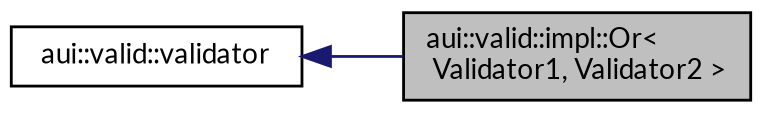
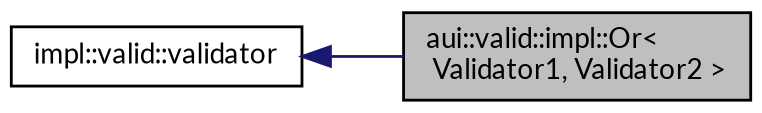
node "aui::valid::validator": label "aui::valid::validator" -> "impl::valid::validator"
